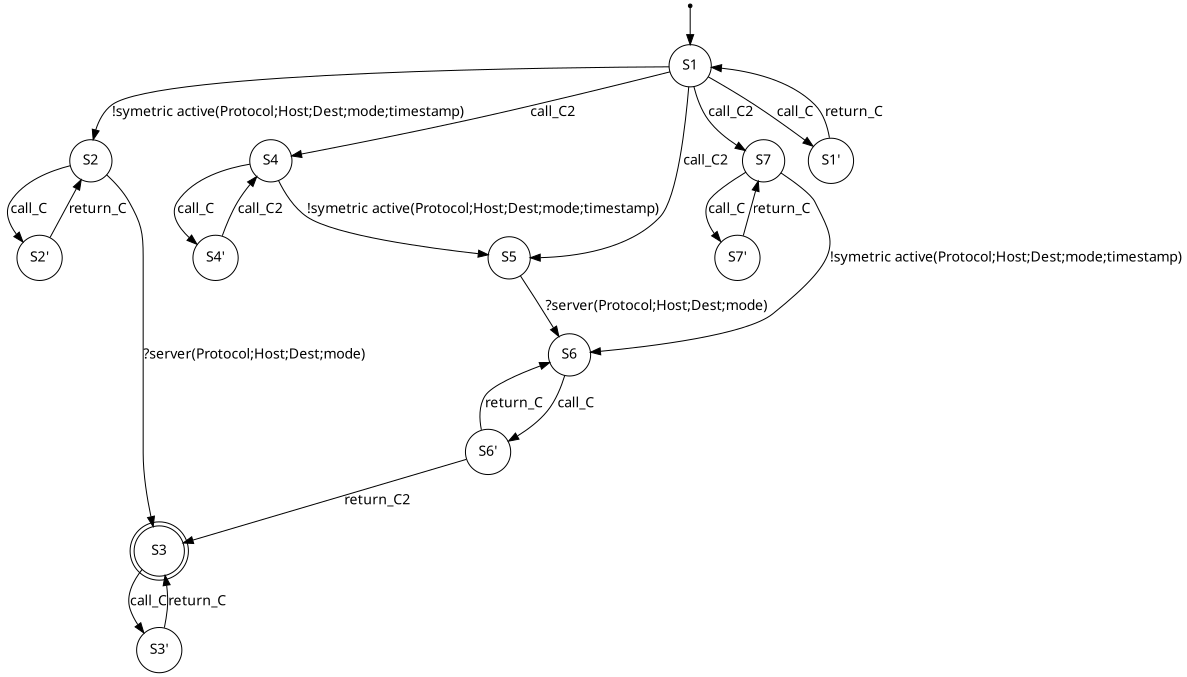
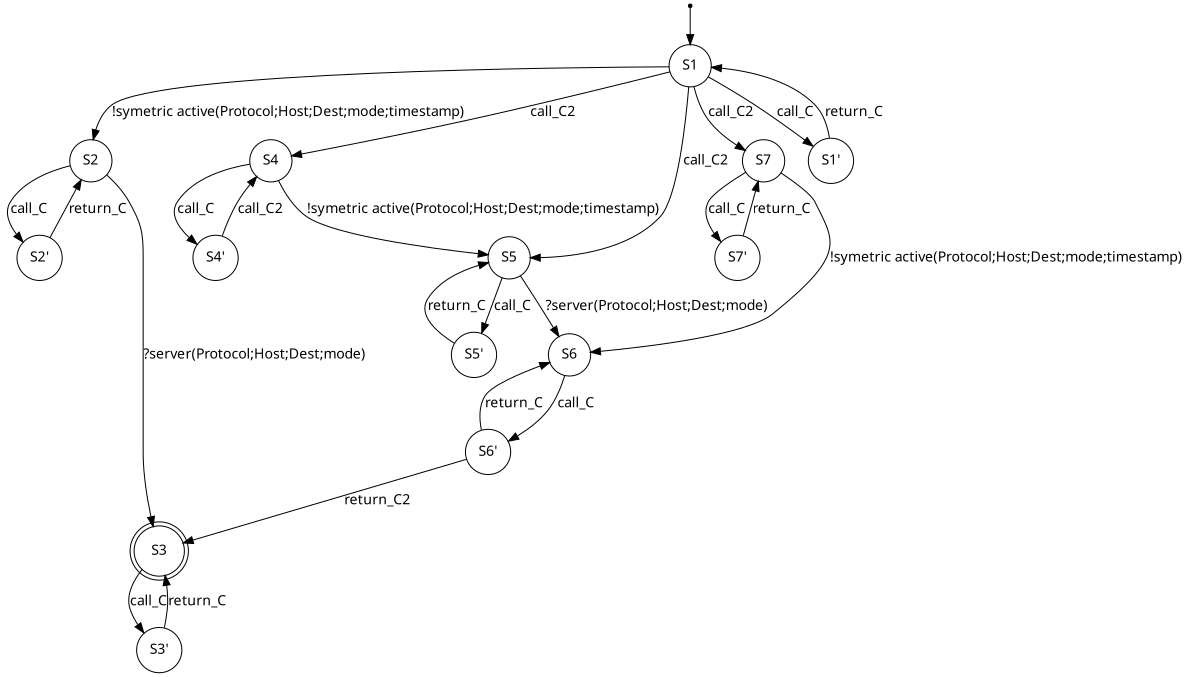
node "S5'": added
